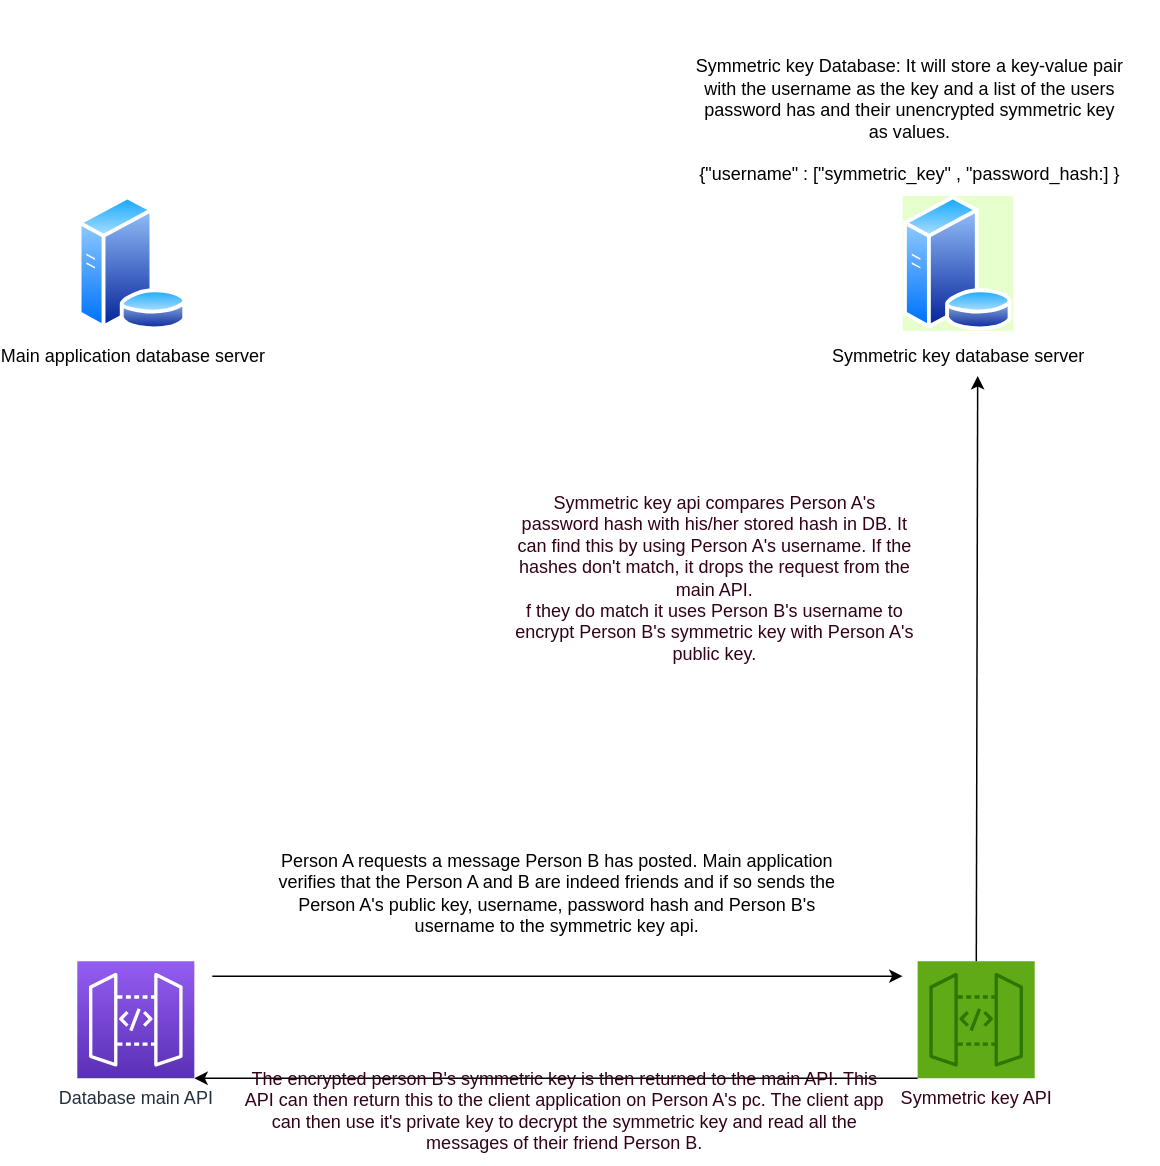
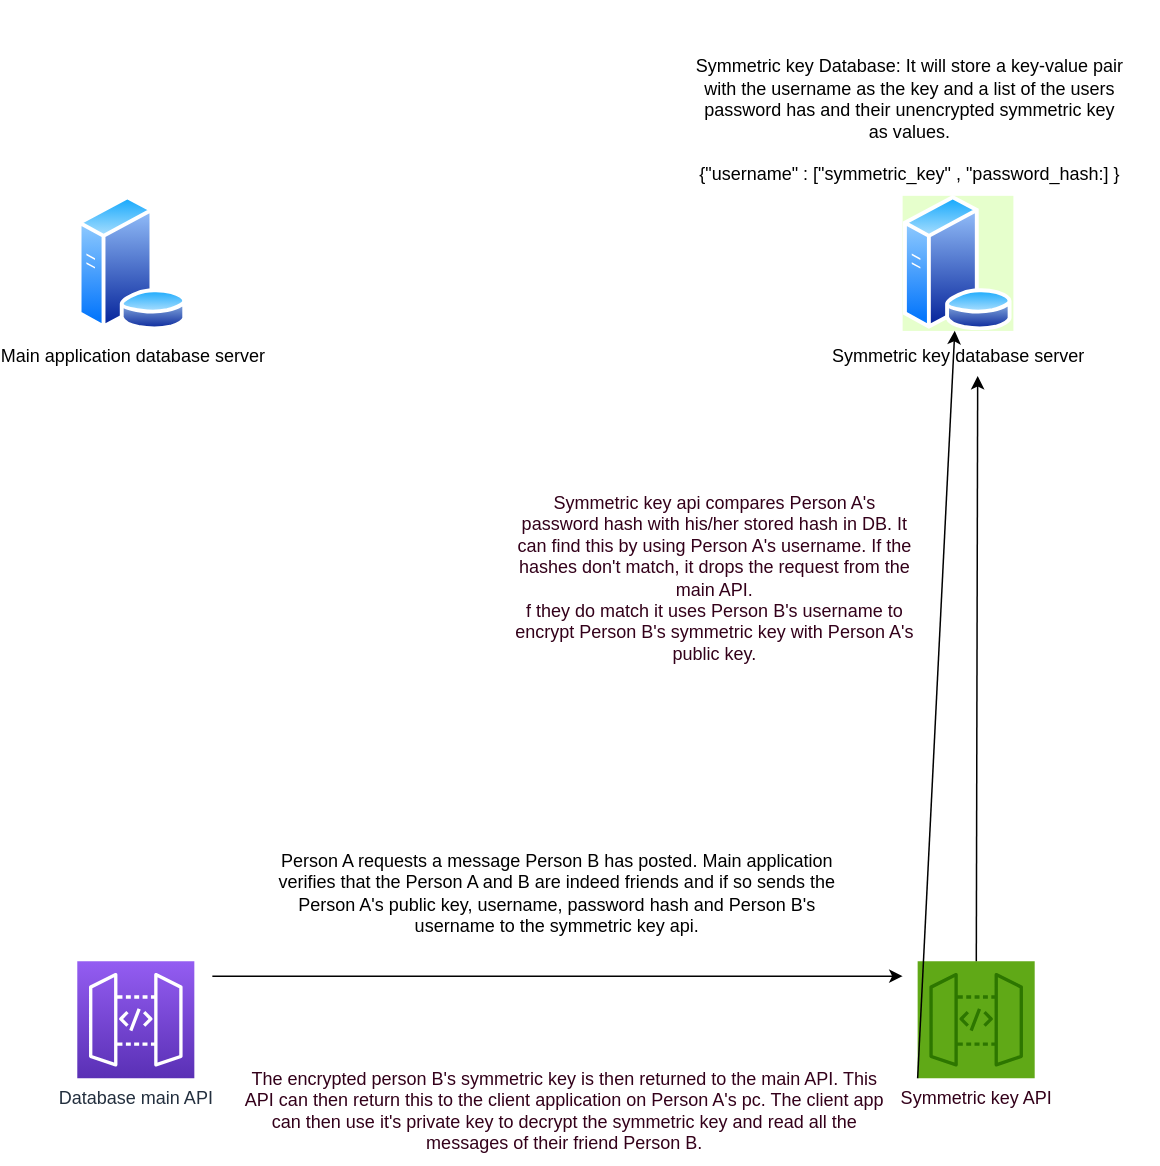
edge "Symmetric key API" -> "Database main API": now "Symmetric key API" -> "Symmetric key database server"
